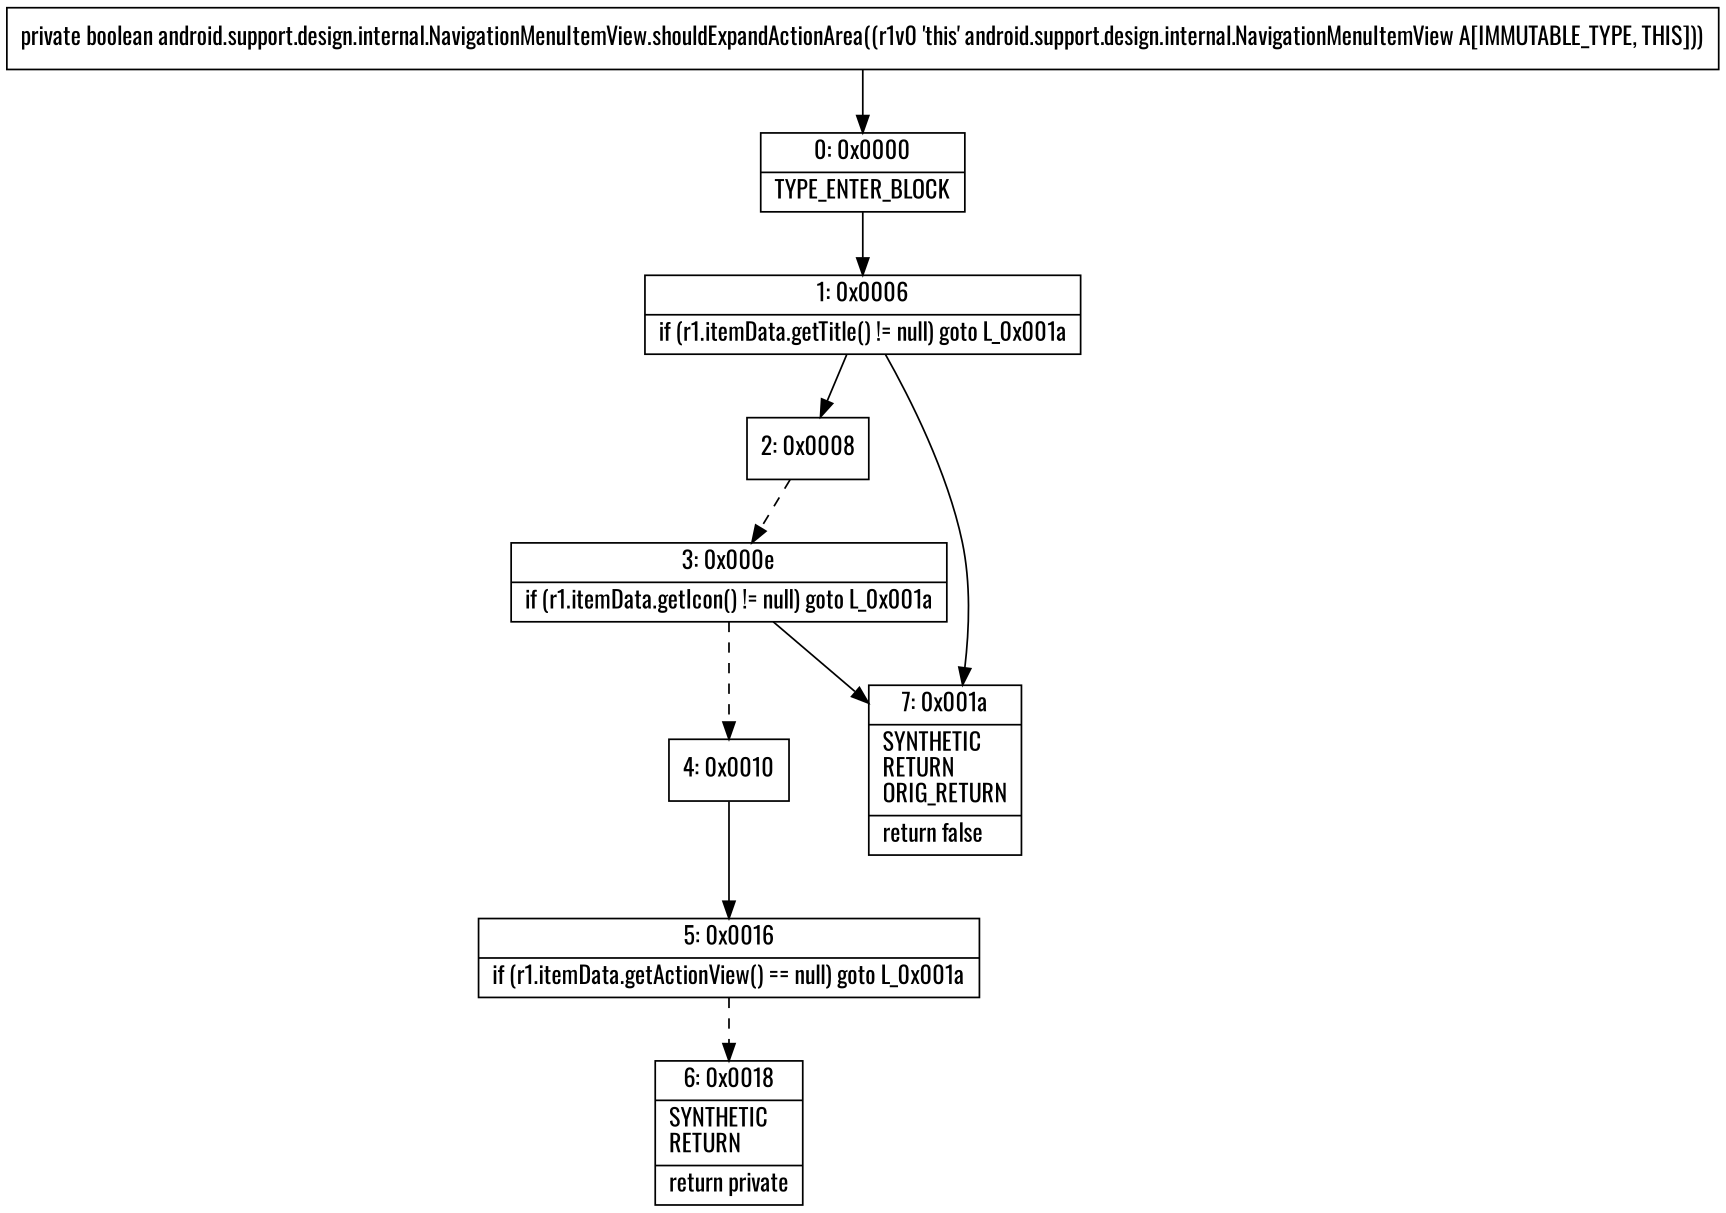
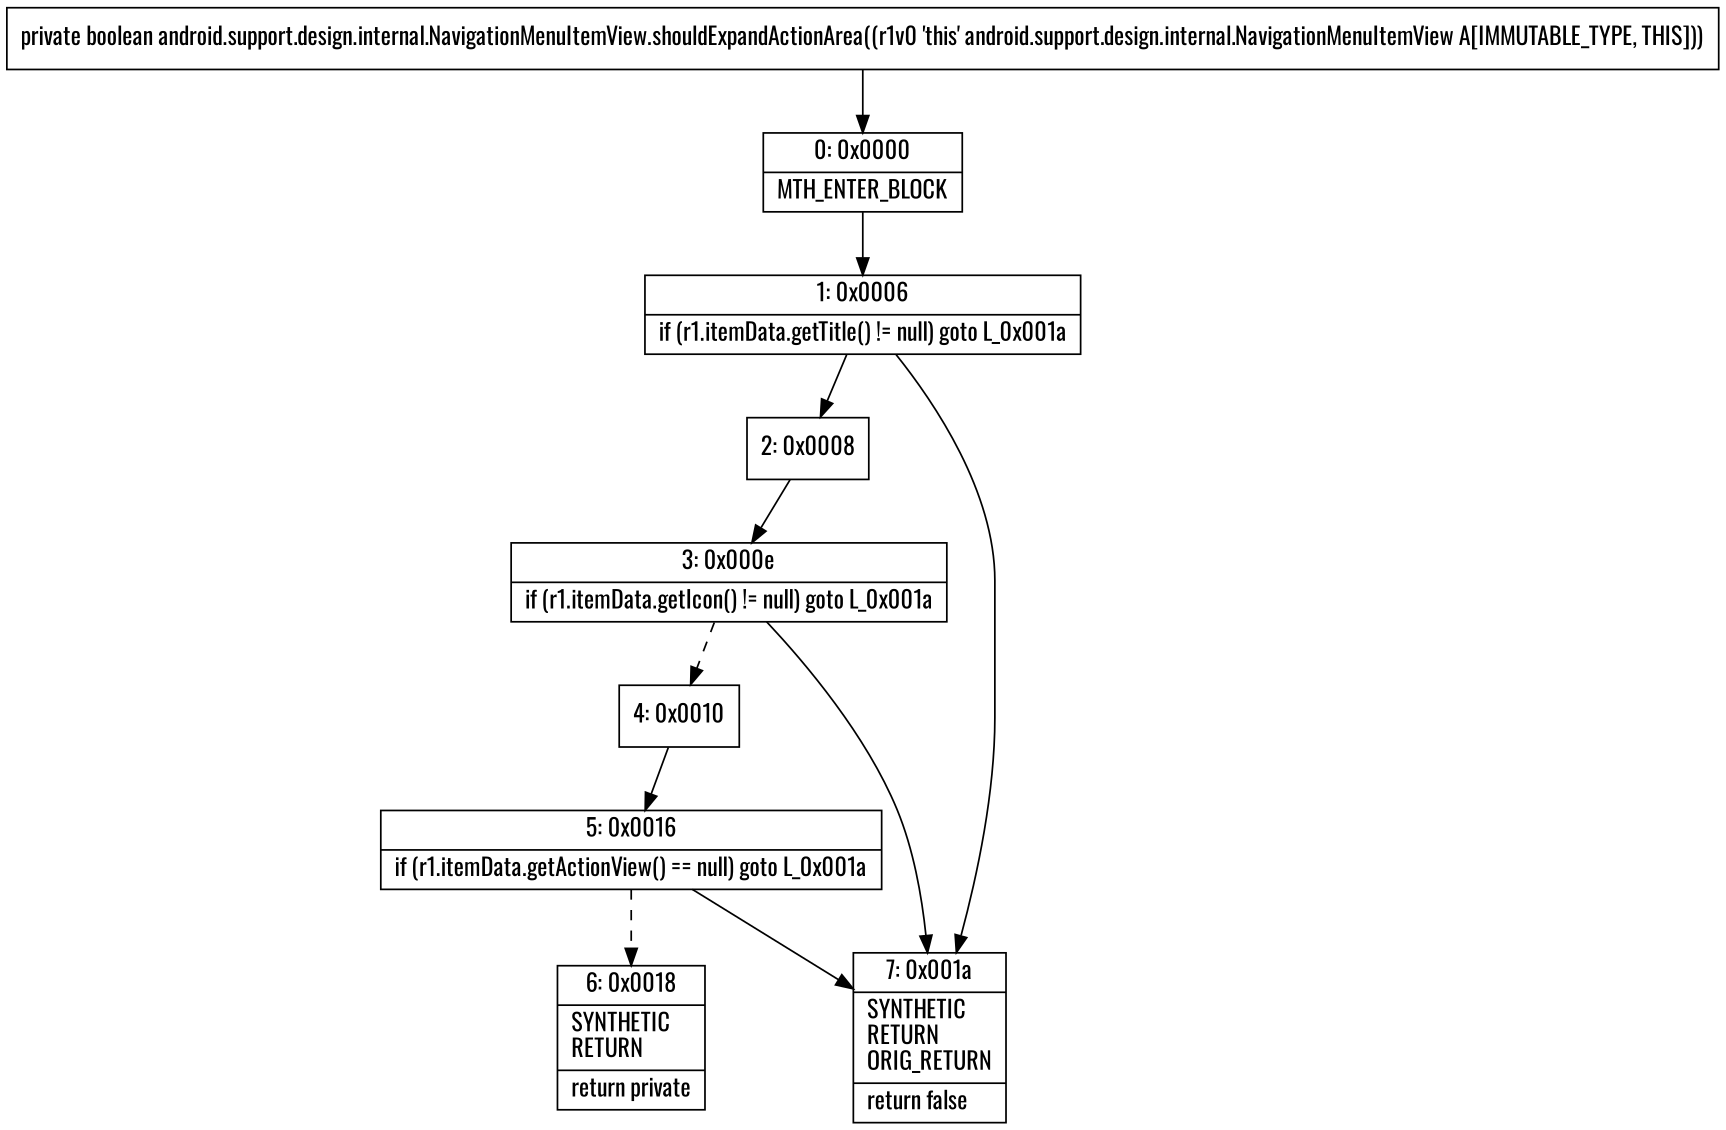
node "0: 0x0000": text "TYPE_ENTER_BLOCK" -> "MTH_ENTER_BLOCK"
edge "2: 0x0008" -> "3: 0x000e": style dashed -> solid
edge "5: 0x0016" -> "7: 0x001a": added
